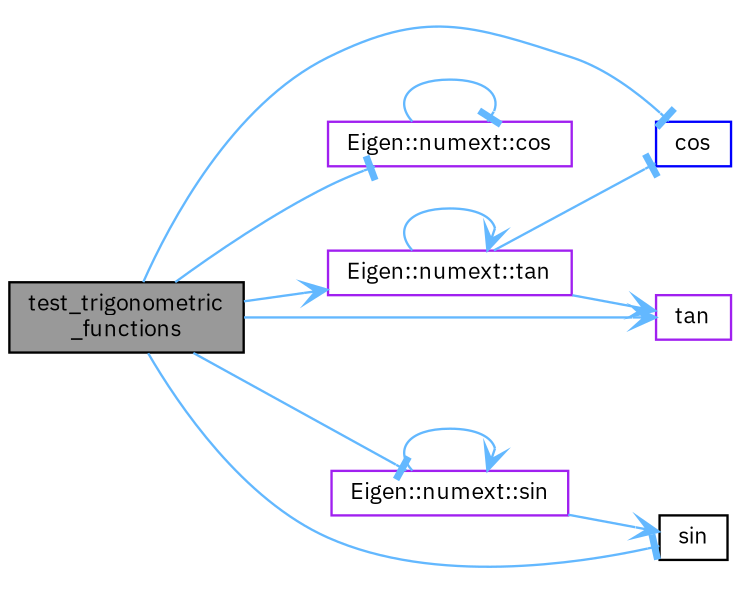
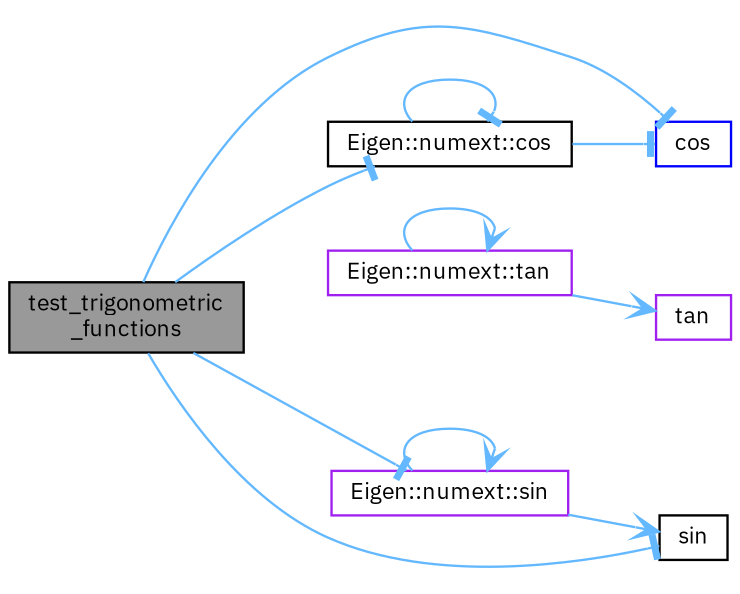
node "Eigen::numext::cos": color purple -> black
edge "Eigen::numext::tan" -> "cos": now "Eigen::numext::cos" -> "cos"
edge "test_trigonometric _functions" -> "Eigen::numext::tan": removed
edge "test_trigonometric _functions" -> "tan": removed
